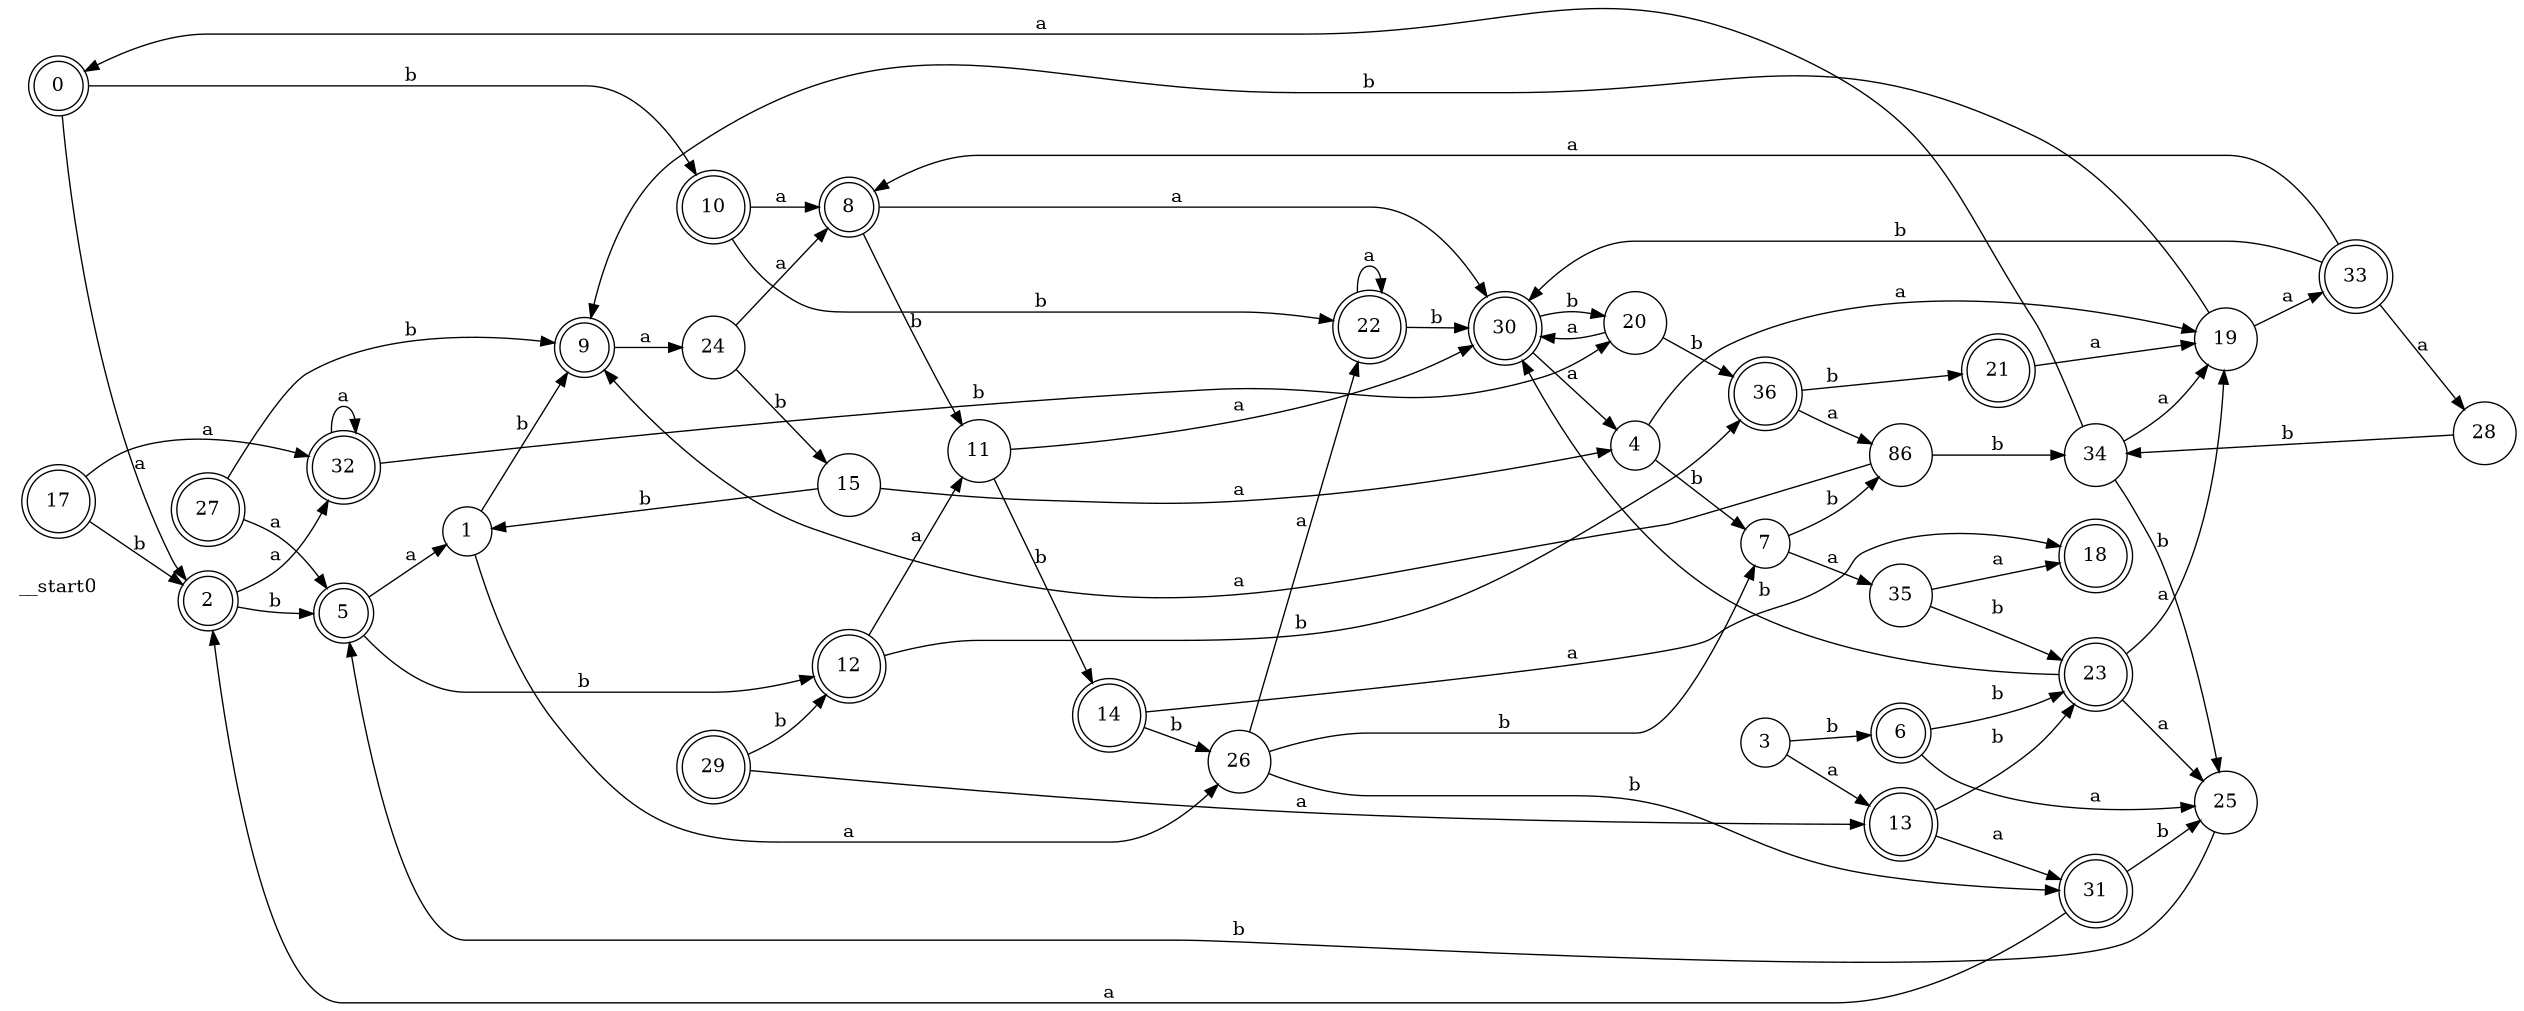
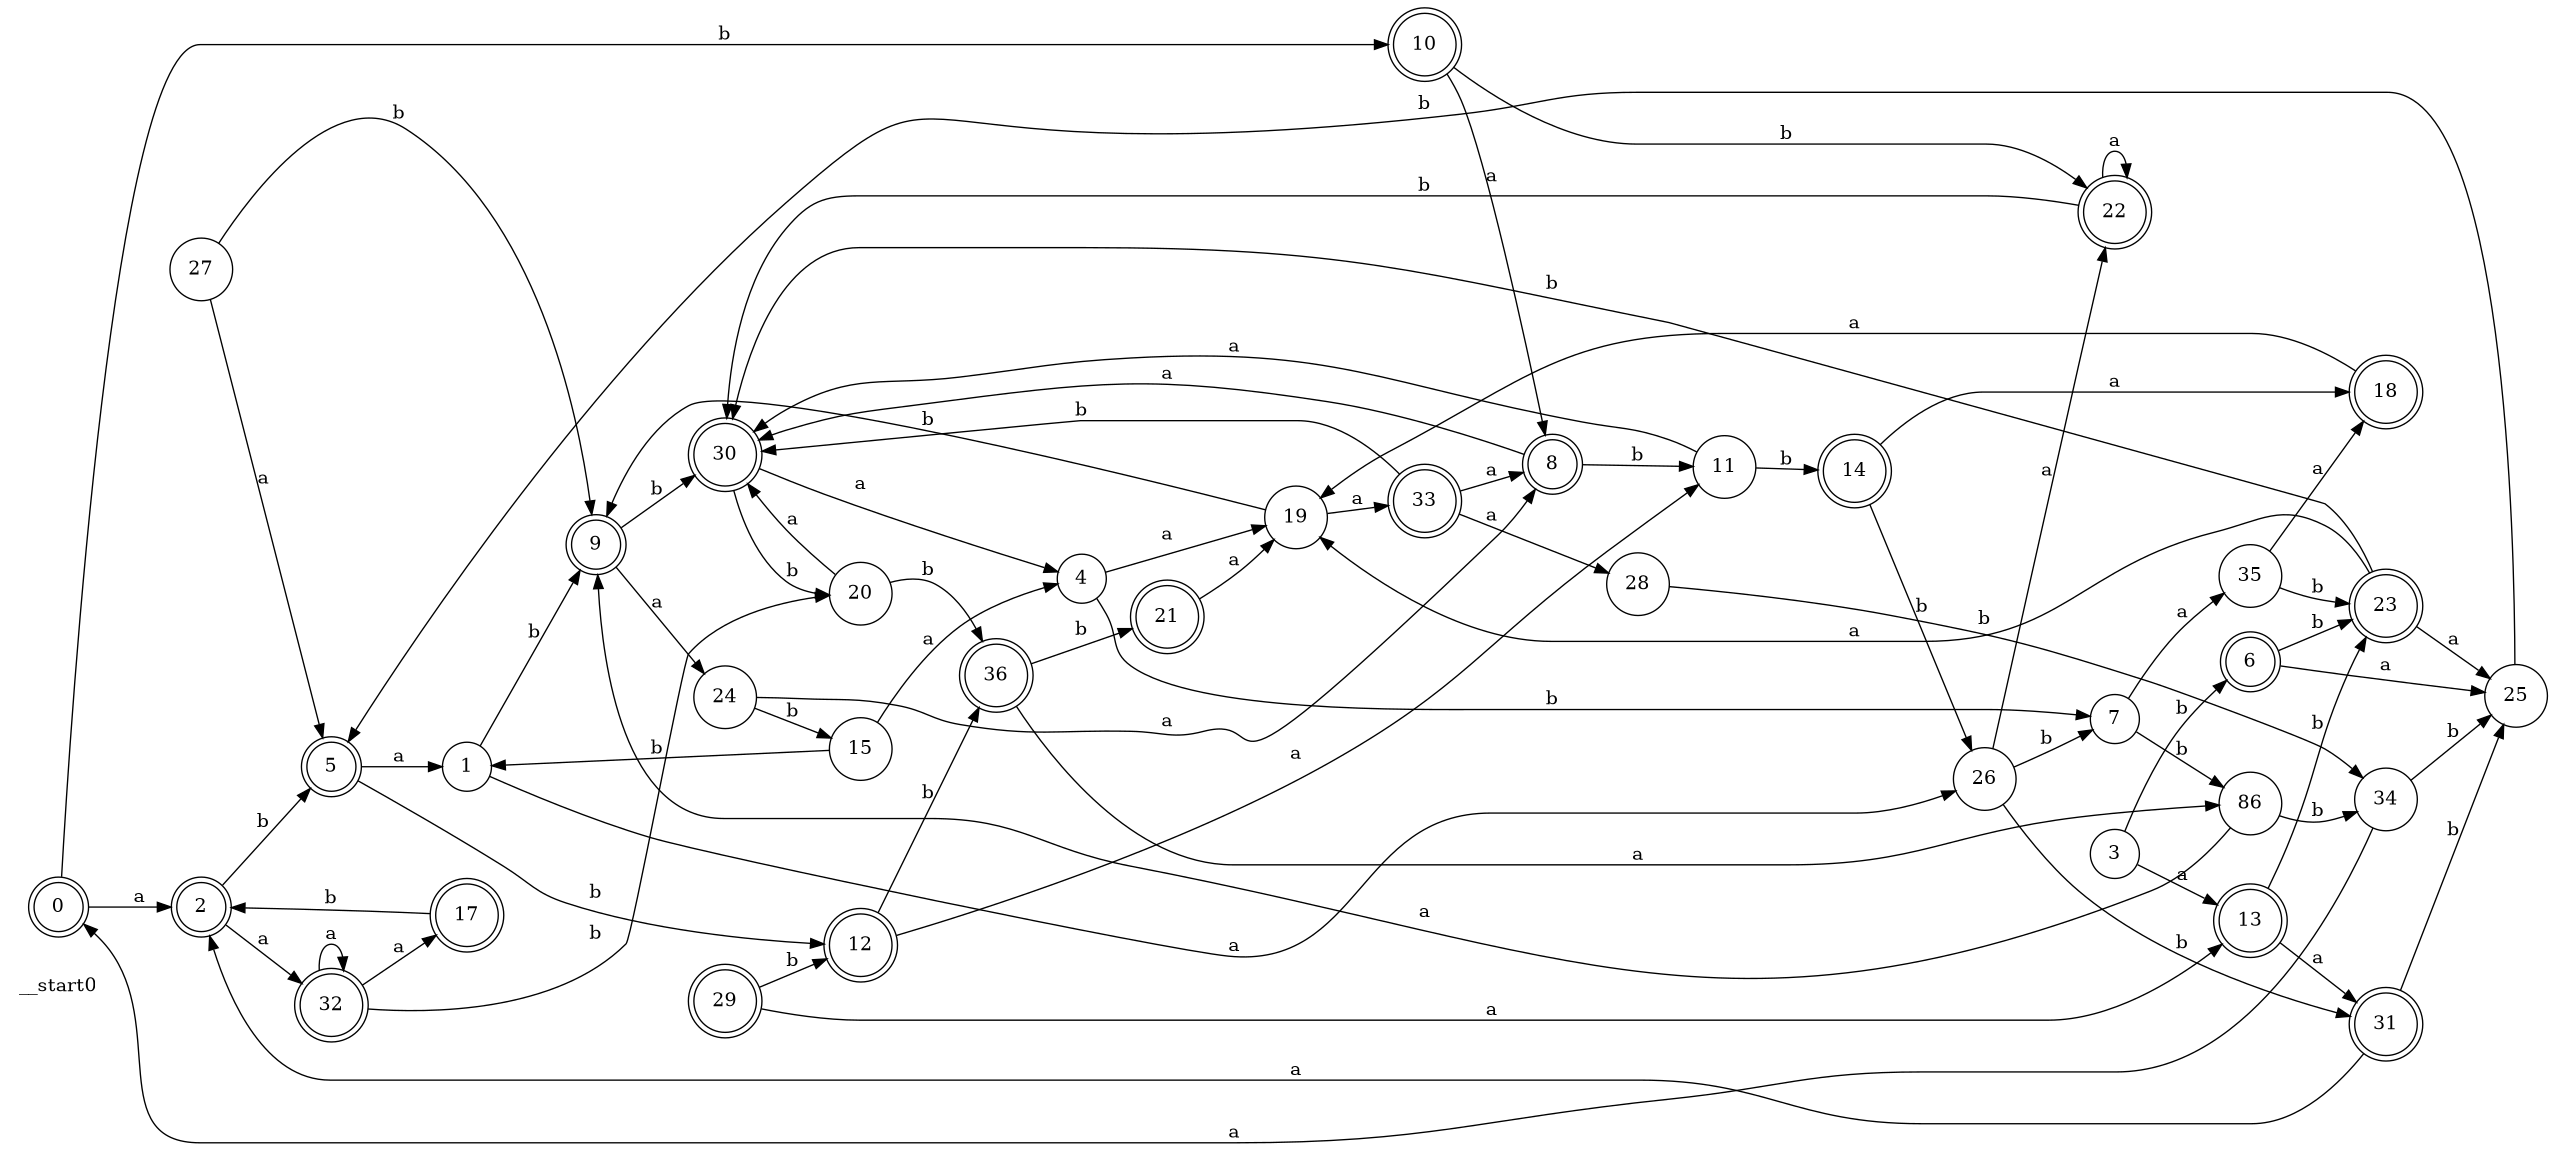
edge "34" -> "19": now "18" -> "19"
edge "17" -> "32": reversed
edge "9" -> "30": added, label "b"
node "27": shape doublecircle -> circle
